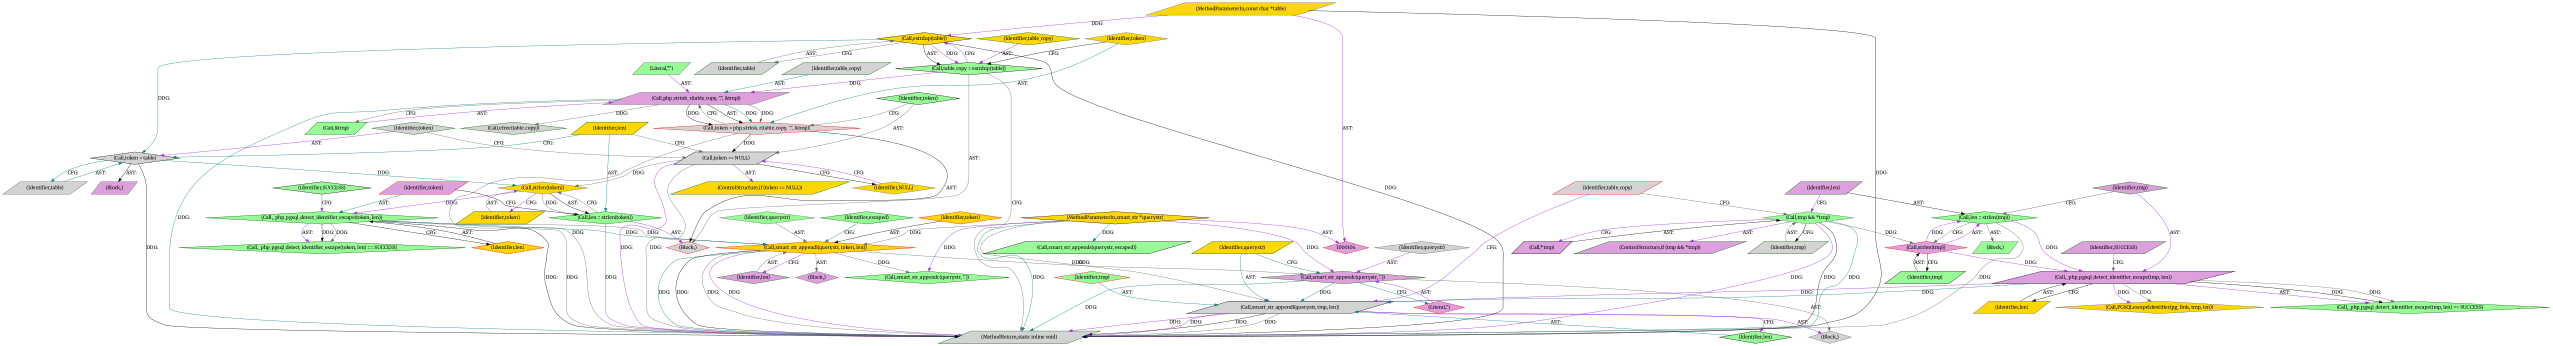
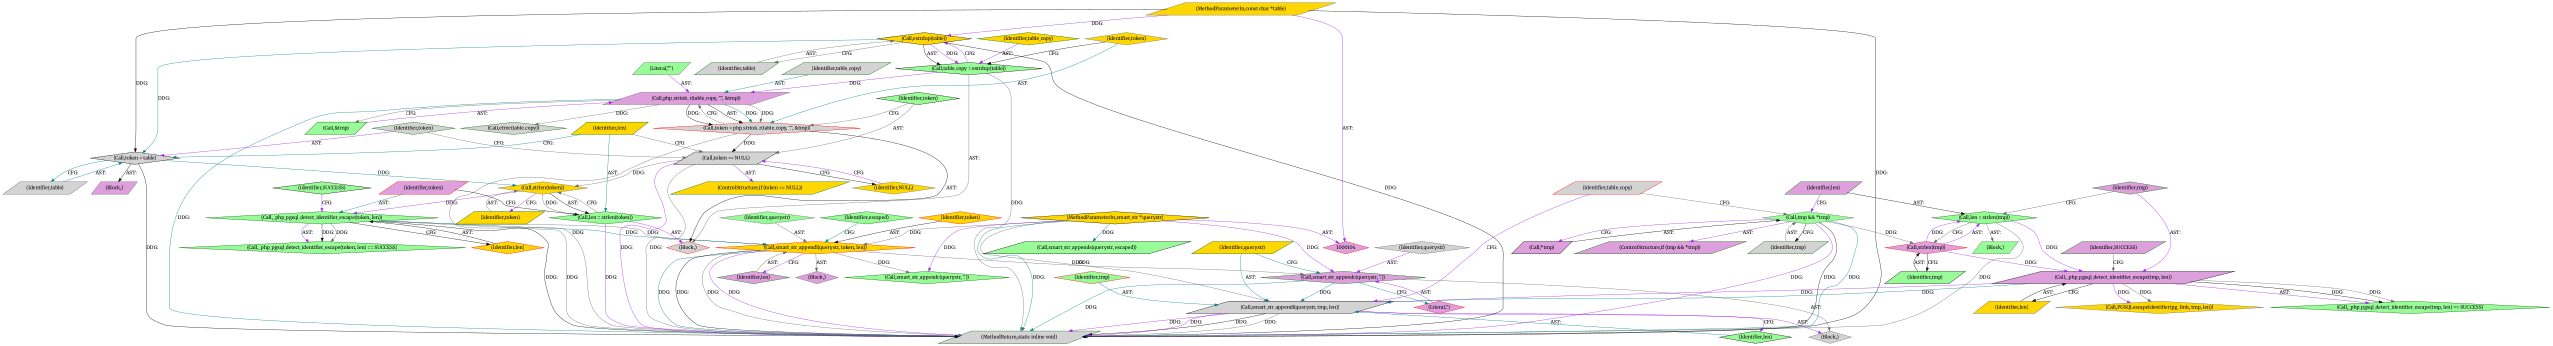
edge "(MethodParameterIn,const char *table)" -> "(Call,token = table)": added, label "DDG:"
edge "(Call,table_copy = estrdup(table))" -> "(MethodReturn,static inline void)": label "CFG: " -> "DDG: "
